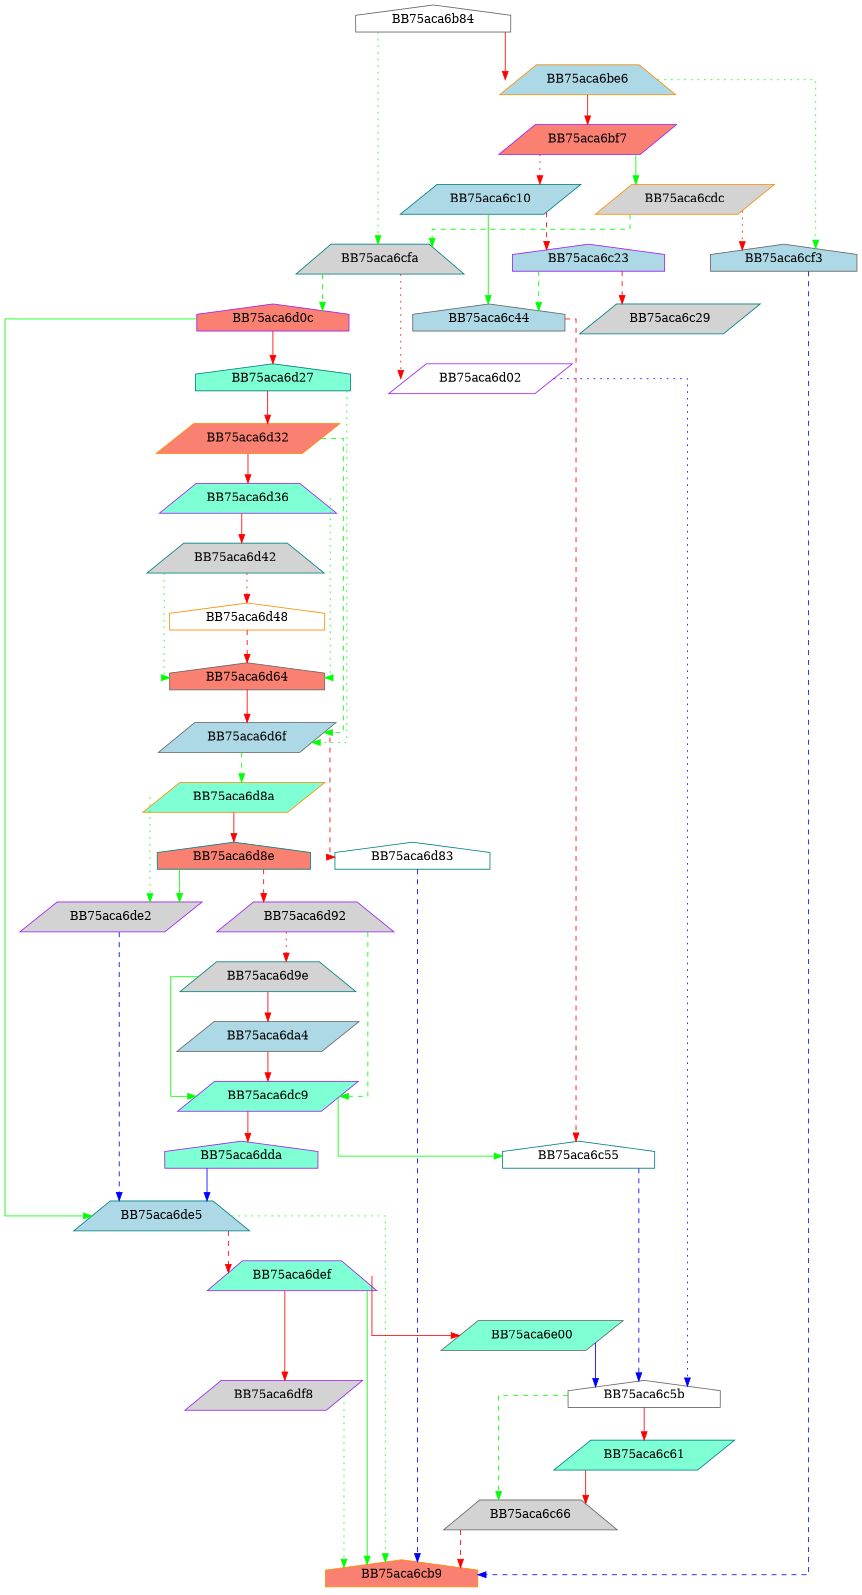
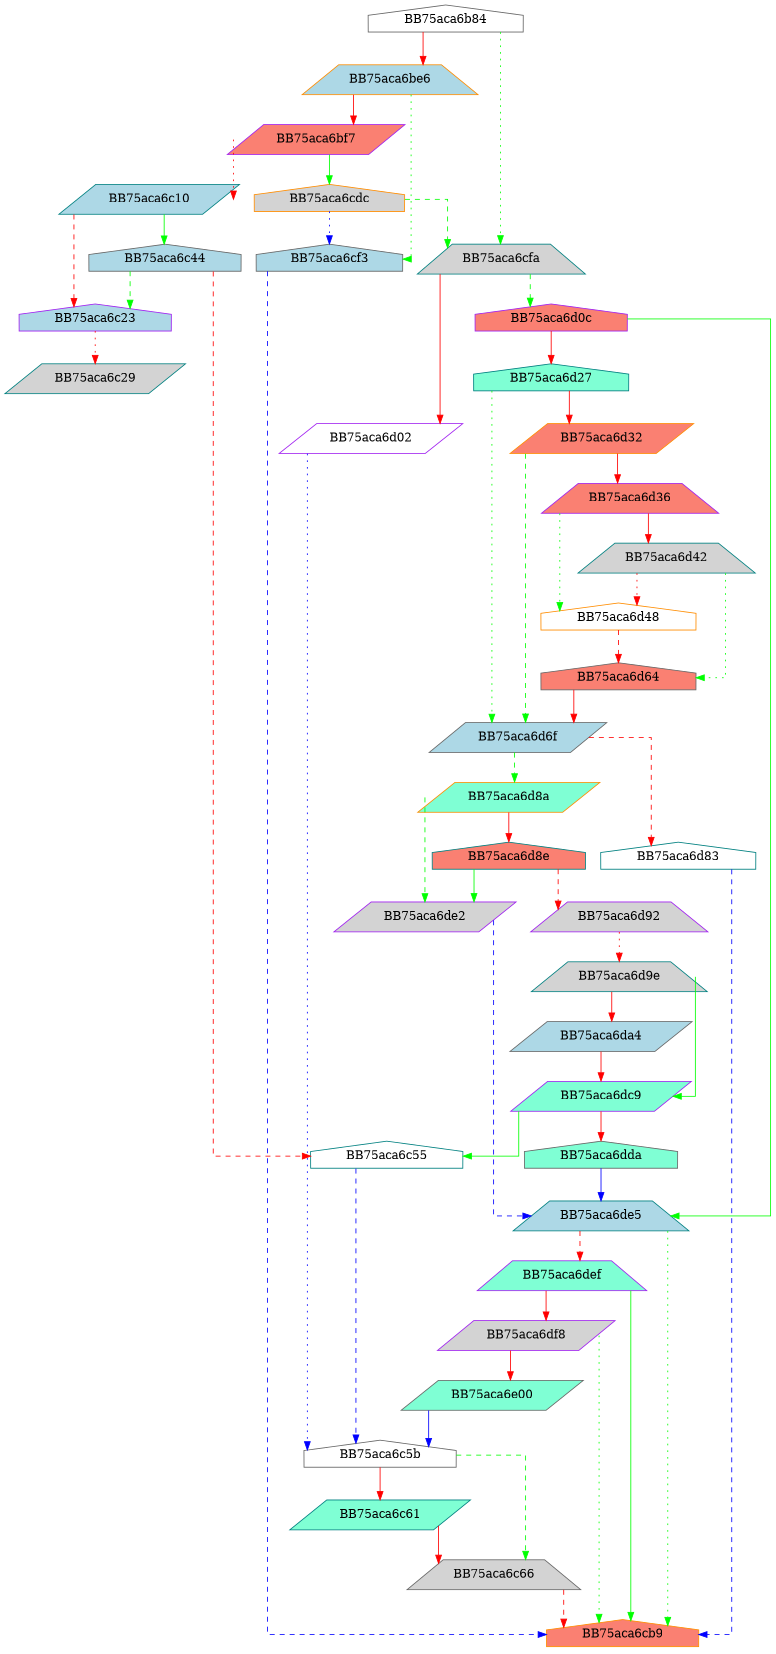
node "BB75aca6cdc": shape parallelogram -> house
edge "BB75aca6cdc" -> "BB75aca6cf3": color red -> blue
edge "BB75aca6c23" -> "BB75aca6c29": style dashed -> dotted
edge "BB75aca6c23" -> "BB75aca6c44": reversed
edge "BB75aca6cfa" -> "BB75aca6d02": style dotted -> solid
node "BB75aca6d36": fillcolor aquamarine -> salmon
edge "BB75aca6d36" -> "BB75aca6d64": now "BB75aca6d36" -> "BB75aca6d48"
edge "BB75aca6d8a" -> "BB75aca6de2": style dotted -> dashed
edge "BB75aca6d92" -> "BB75aca6dc9": removed
node "BB75aca6dda": color purple -> gray40
edge "BB75aca6def" -> "BB75aca6e00": now "BB75aca6df8" -> "BB75aca6e00"
